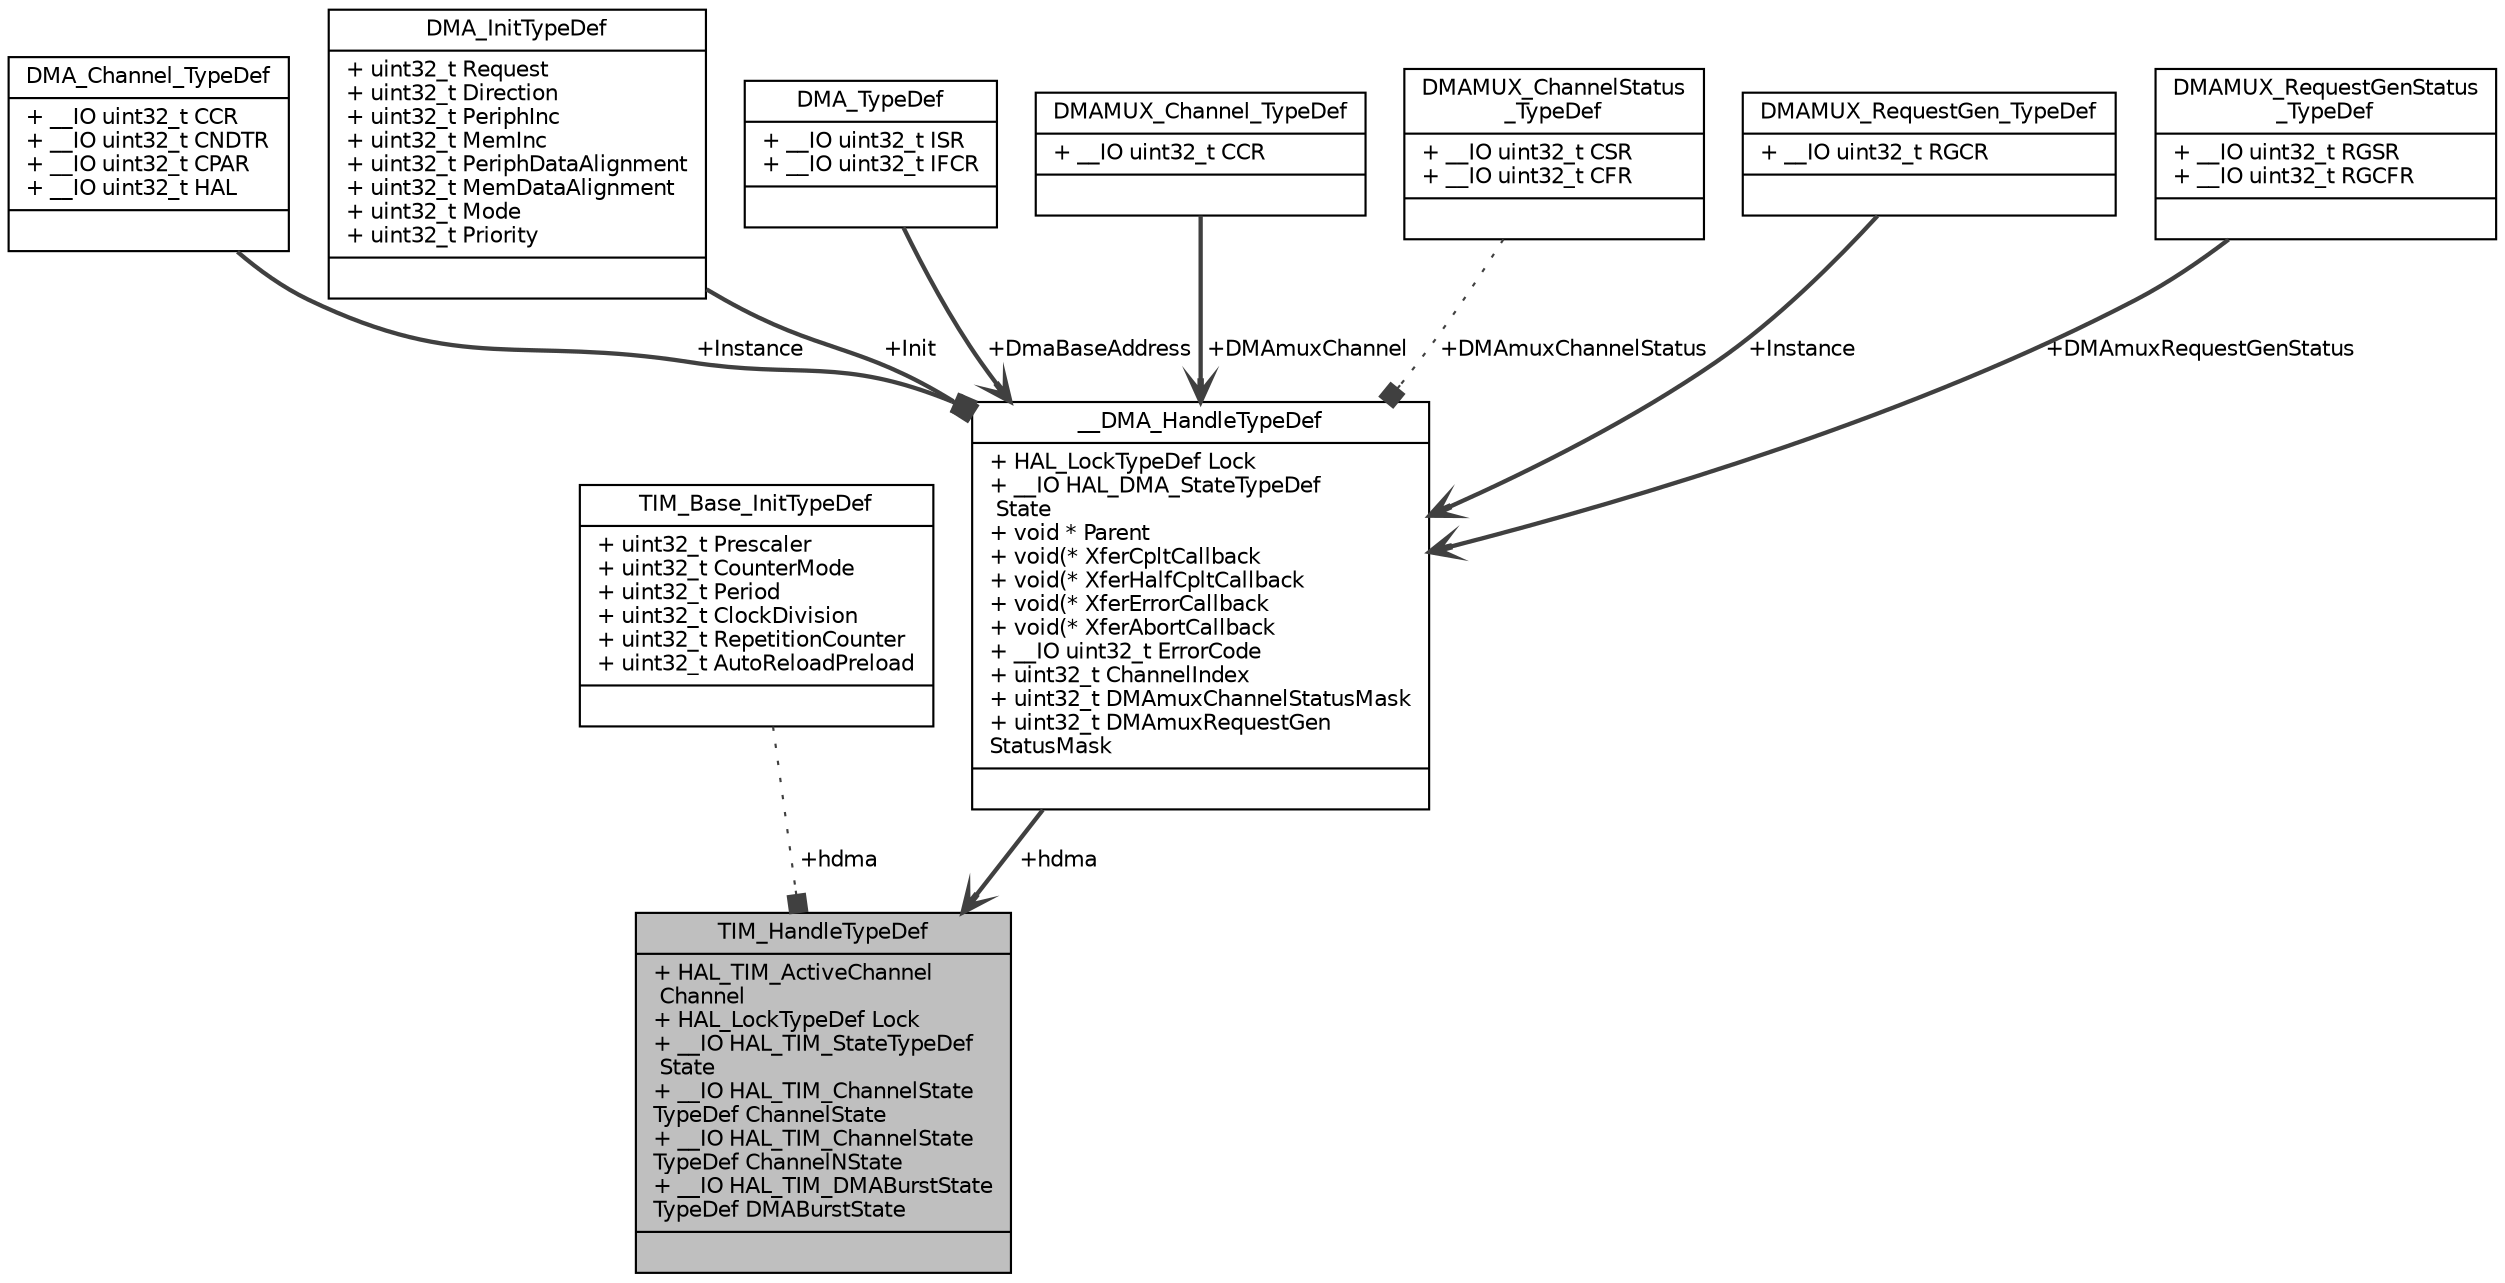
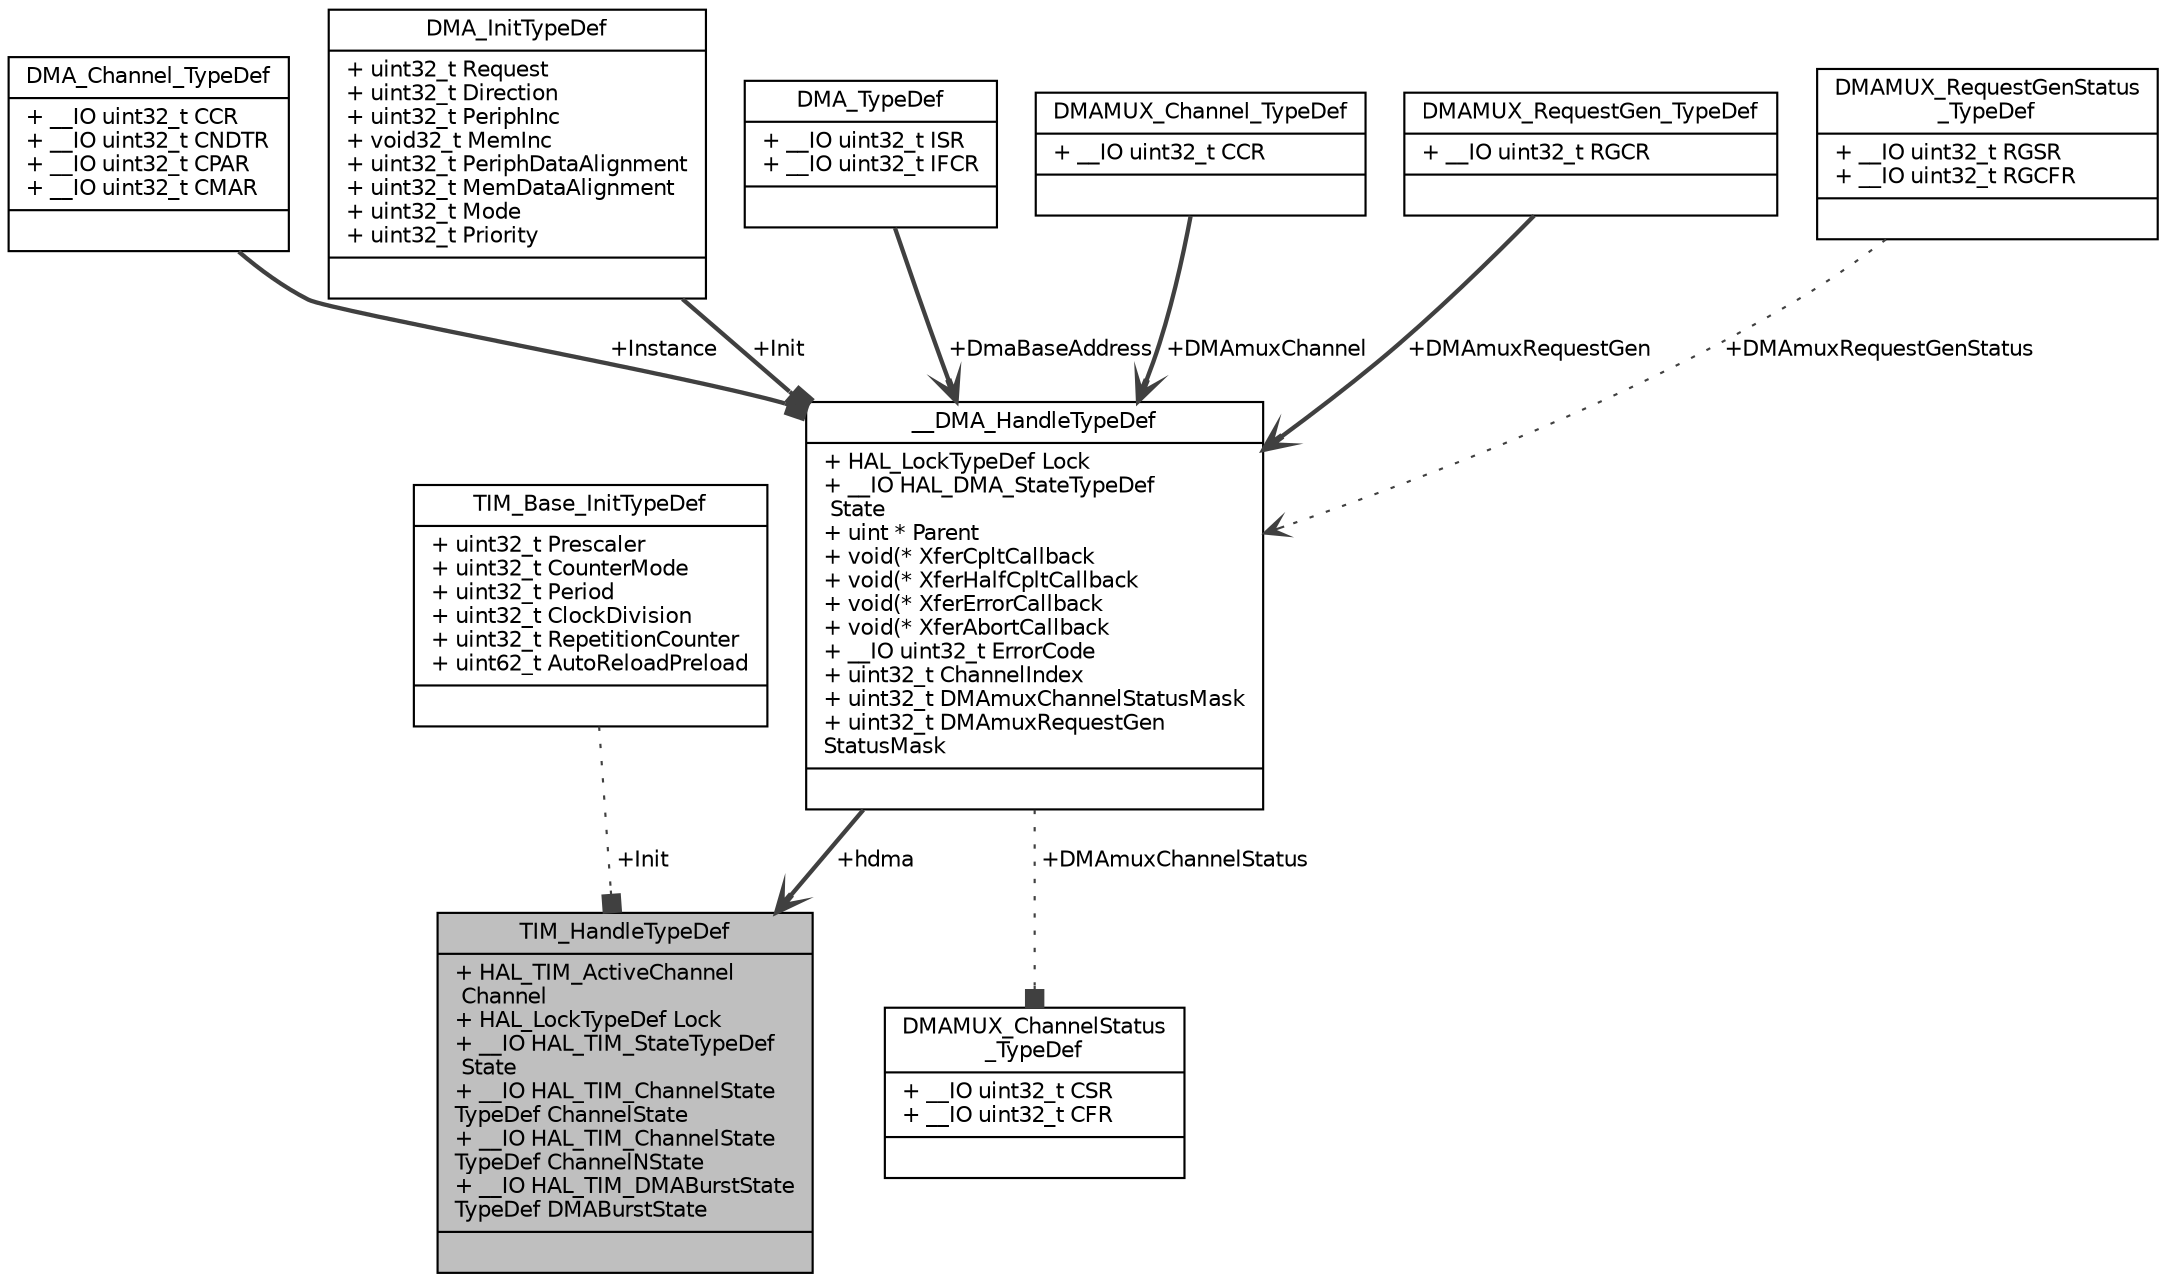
node "DMA_InitTypeDef": text "+ uint32_t MemInc" -> "+ void32_t MemInc"
node "DMA_Channel_TypeDef": text "+ __IO uint32_t HAL" -> "+ __IO uint32_t CMAR"
edge "DMAMUX_ChannelStatus" -> "__DMA_HandleTypeDef": reversed
edge "DMAMUX_RequestGen_TypeDef" -> "__DMA_HandleTypeDef": label " +Instance" -> " +DMAmuxRequestGen"
edge "DMAMUX_RequestGenStatus" -> "__DMA_HandleTypeDef": style bold -> dotted
node "__DMA_HandleTypeDef": text "+ void * Parent" -> "+ uint * Parent"
node "TIM_Base_InitTypeDef": text "+ uint32_t AutoReloadPreload" -> "+ uint62_t AutoReloadPreload"
edge "TIM_Base_InitTypeDef" -> "TIM_HandleTypeDef": label " +hdma" -> " +Init"
